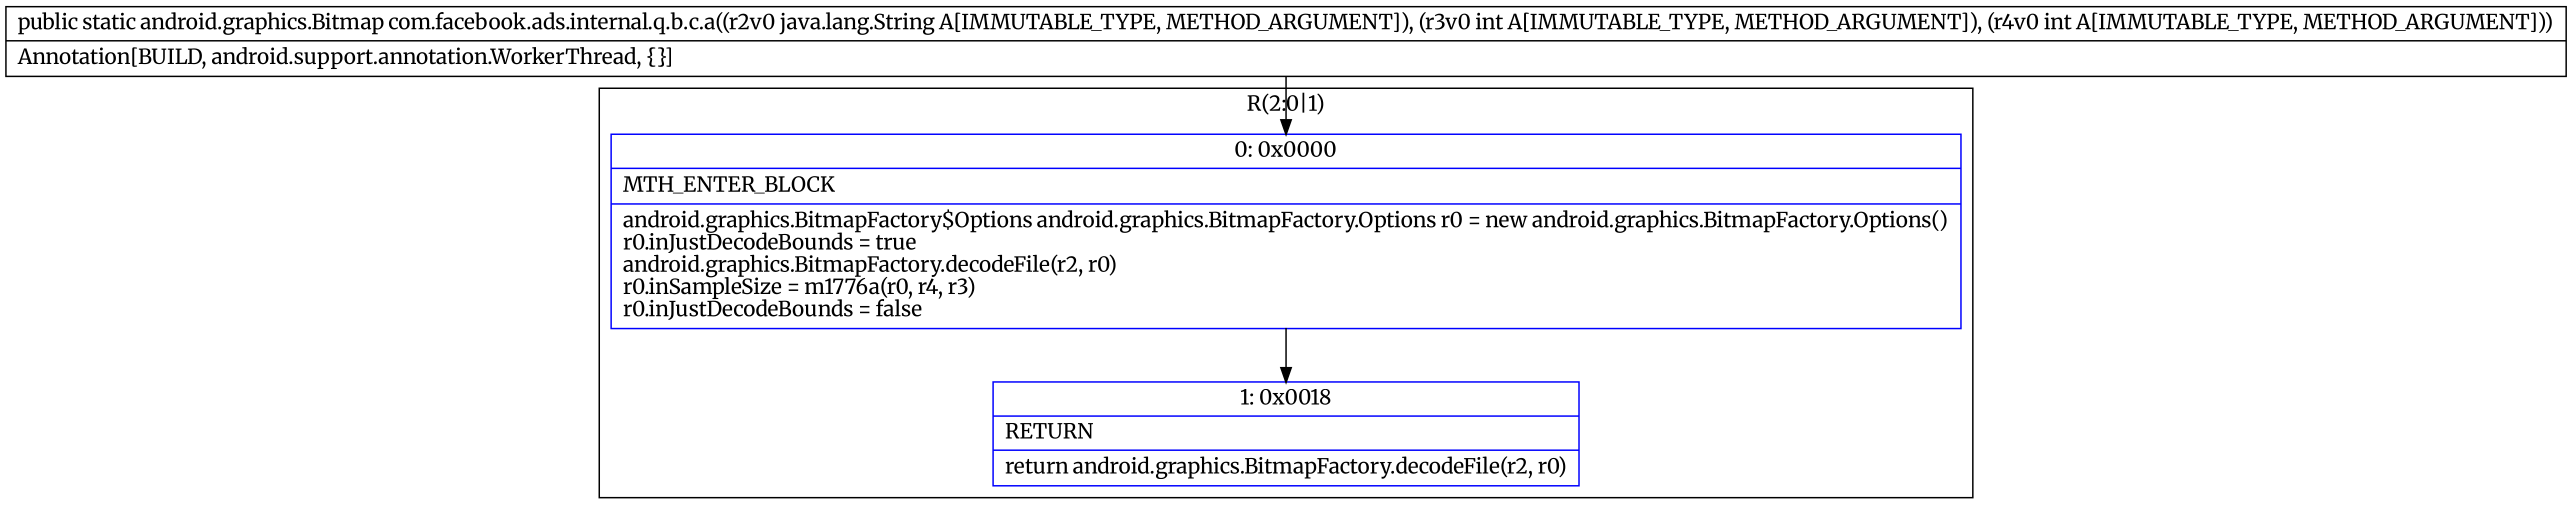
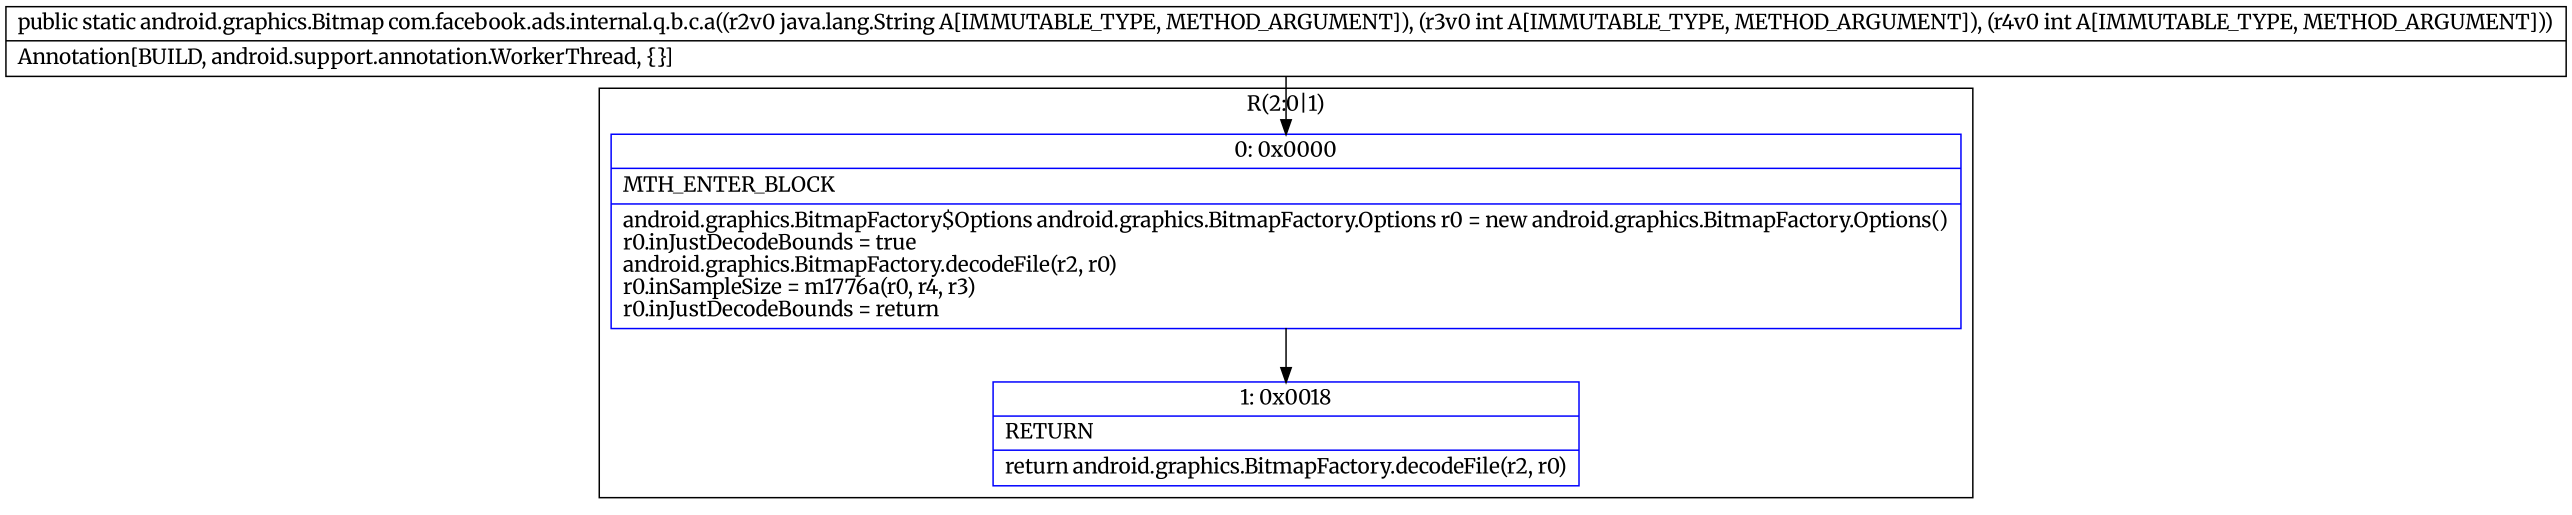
node "0: 0x0000": text "r0.inJustDecodeBounds = false" -> "r0.inJustDecodeBounds = return"
